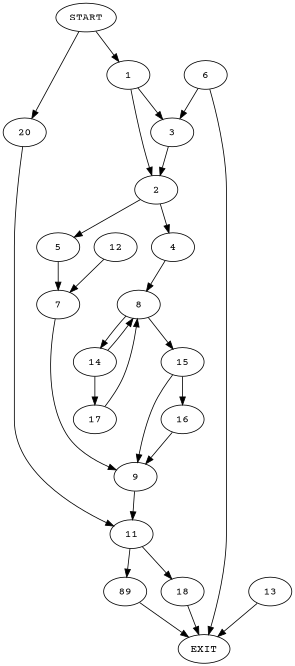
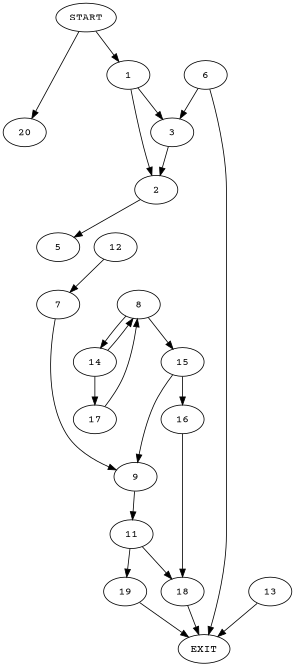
node "4": removed
edge "5" -> "7": removed
edge "20" -> "11": removed
edge "16" -> "9": now "16" -> "18"
node "89": label "89" -> "19"
